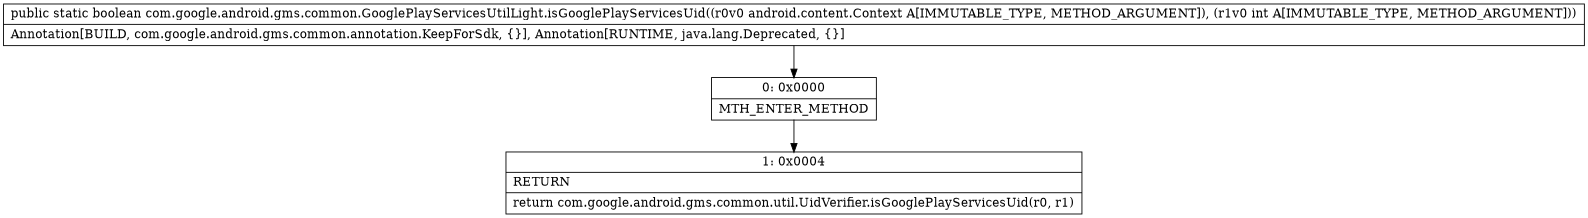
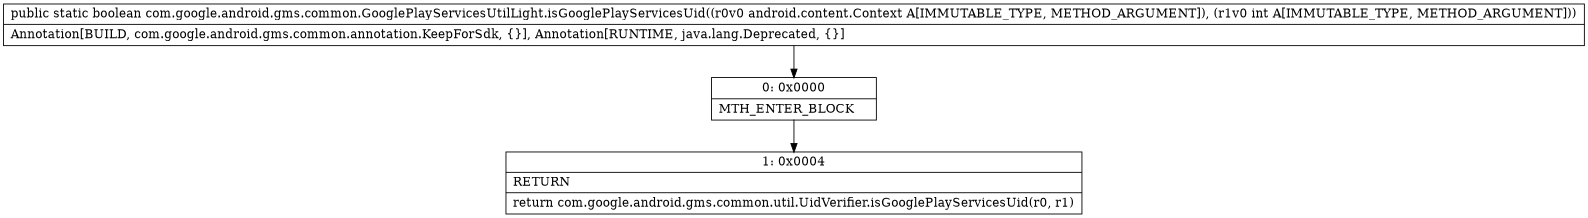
node "0: 0x0000": text "MTH_ENTER_METHOD" -> "MTH_ENTER_BLOCK"
